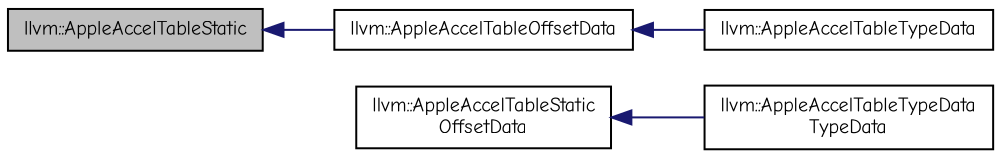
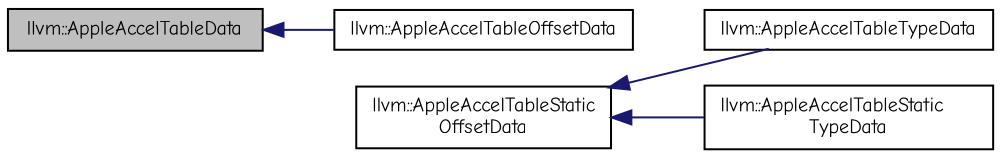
node "llvm::AppleAccelTableStatic": label "llvm::AppleAccelTableStatic" -> "llvm::AppleAccelTableData"
edge "llvm::AppleAccelTableTypeData" -> "llvm::AppleAccelTableOffsetData": now "llvm::AppleAccelTableTypeData" -> "llvm::AppleAccelTableStatic OffsetData"
node "llvm::AppleAccelTableTypeData TypeData": label "llvm::AppleAccelTableTypeData TypeData" -> "llvm::AppleAccelTableStatic TypeData"
